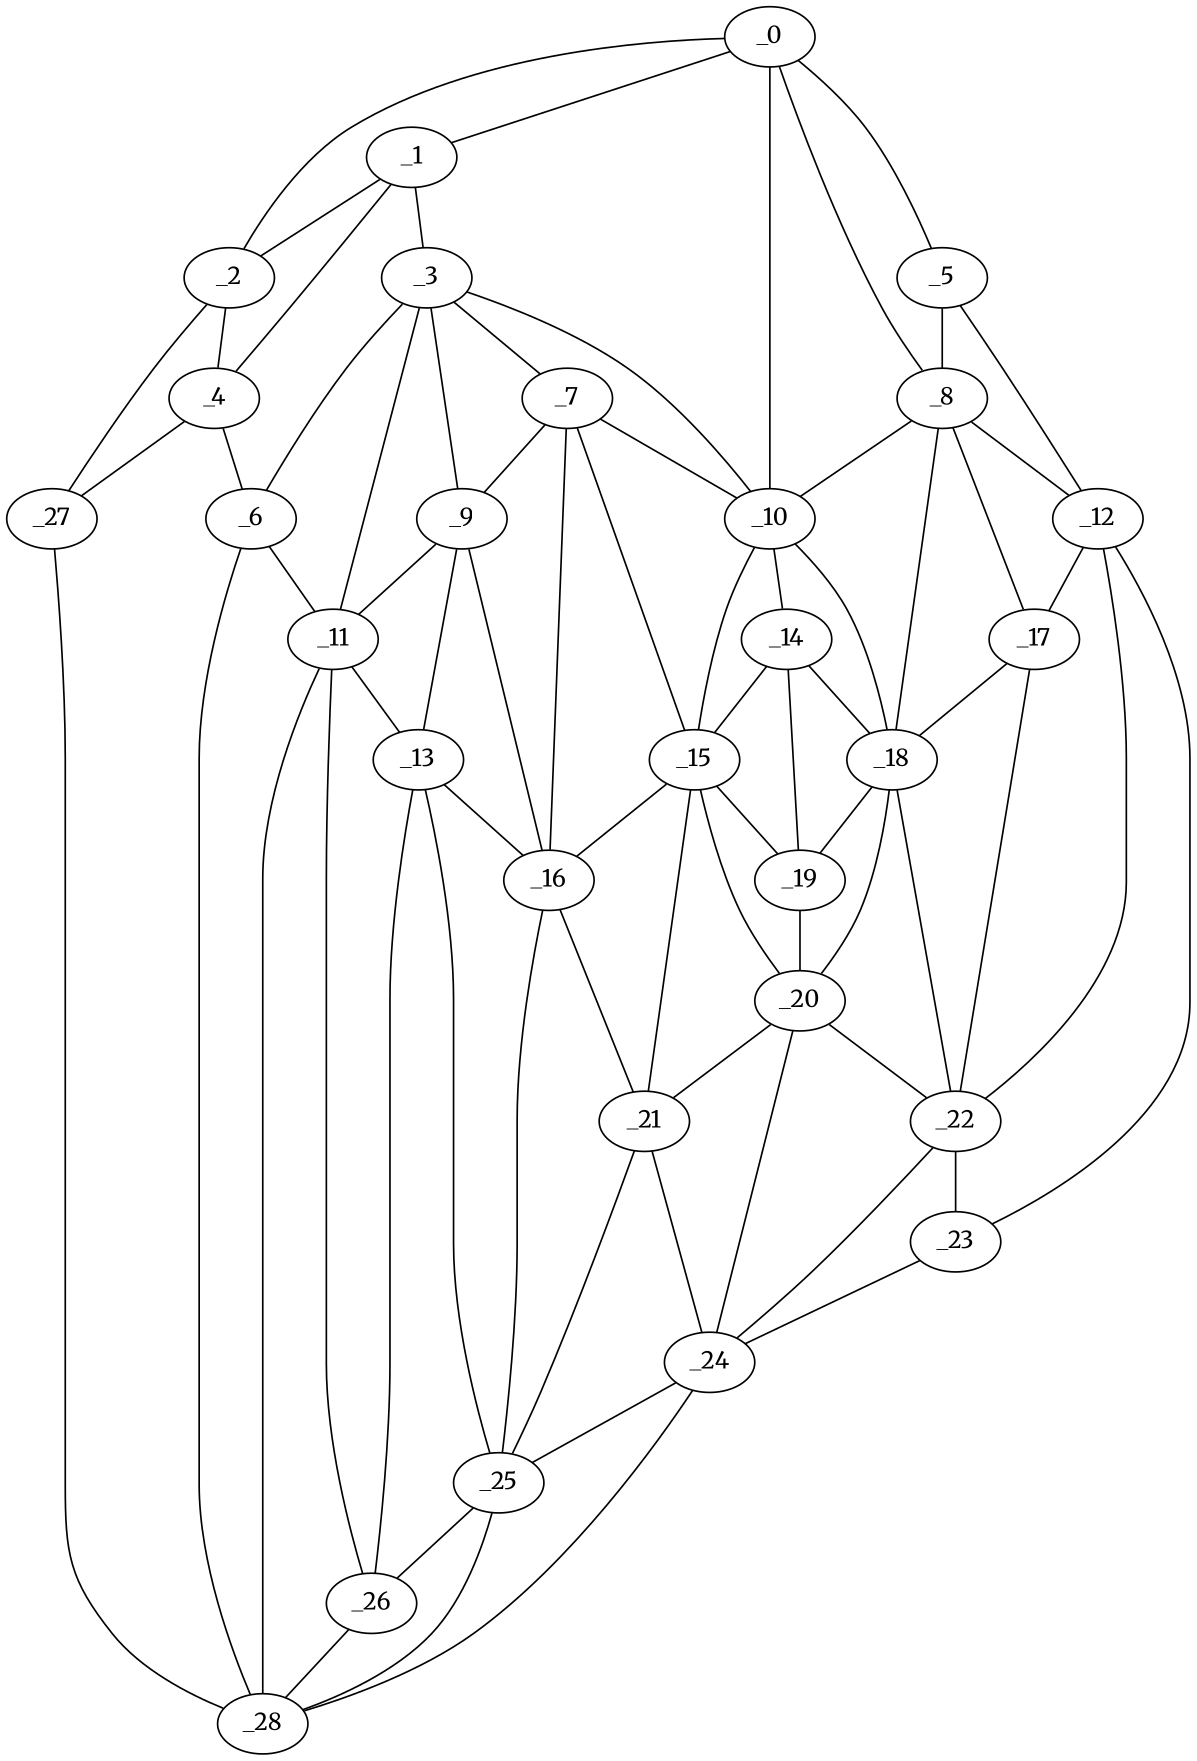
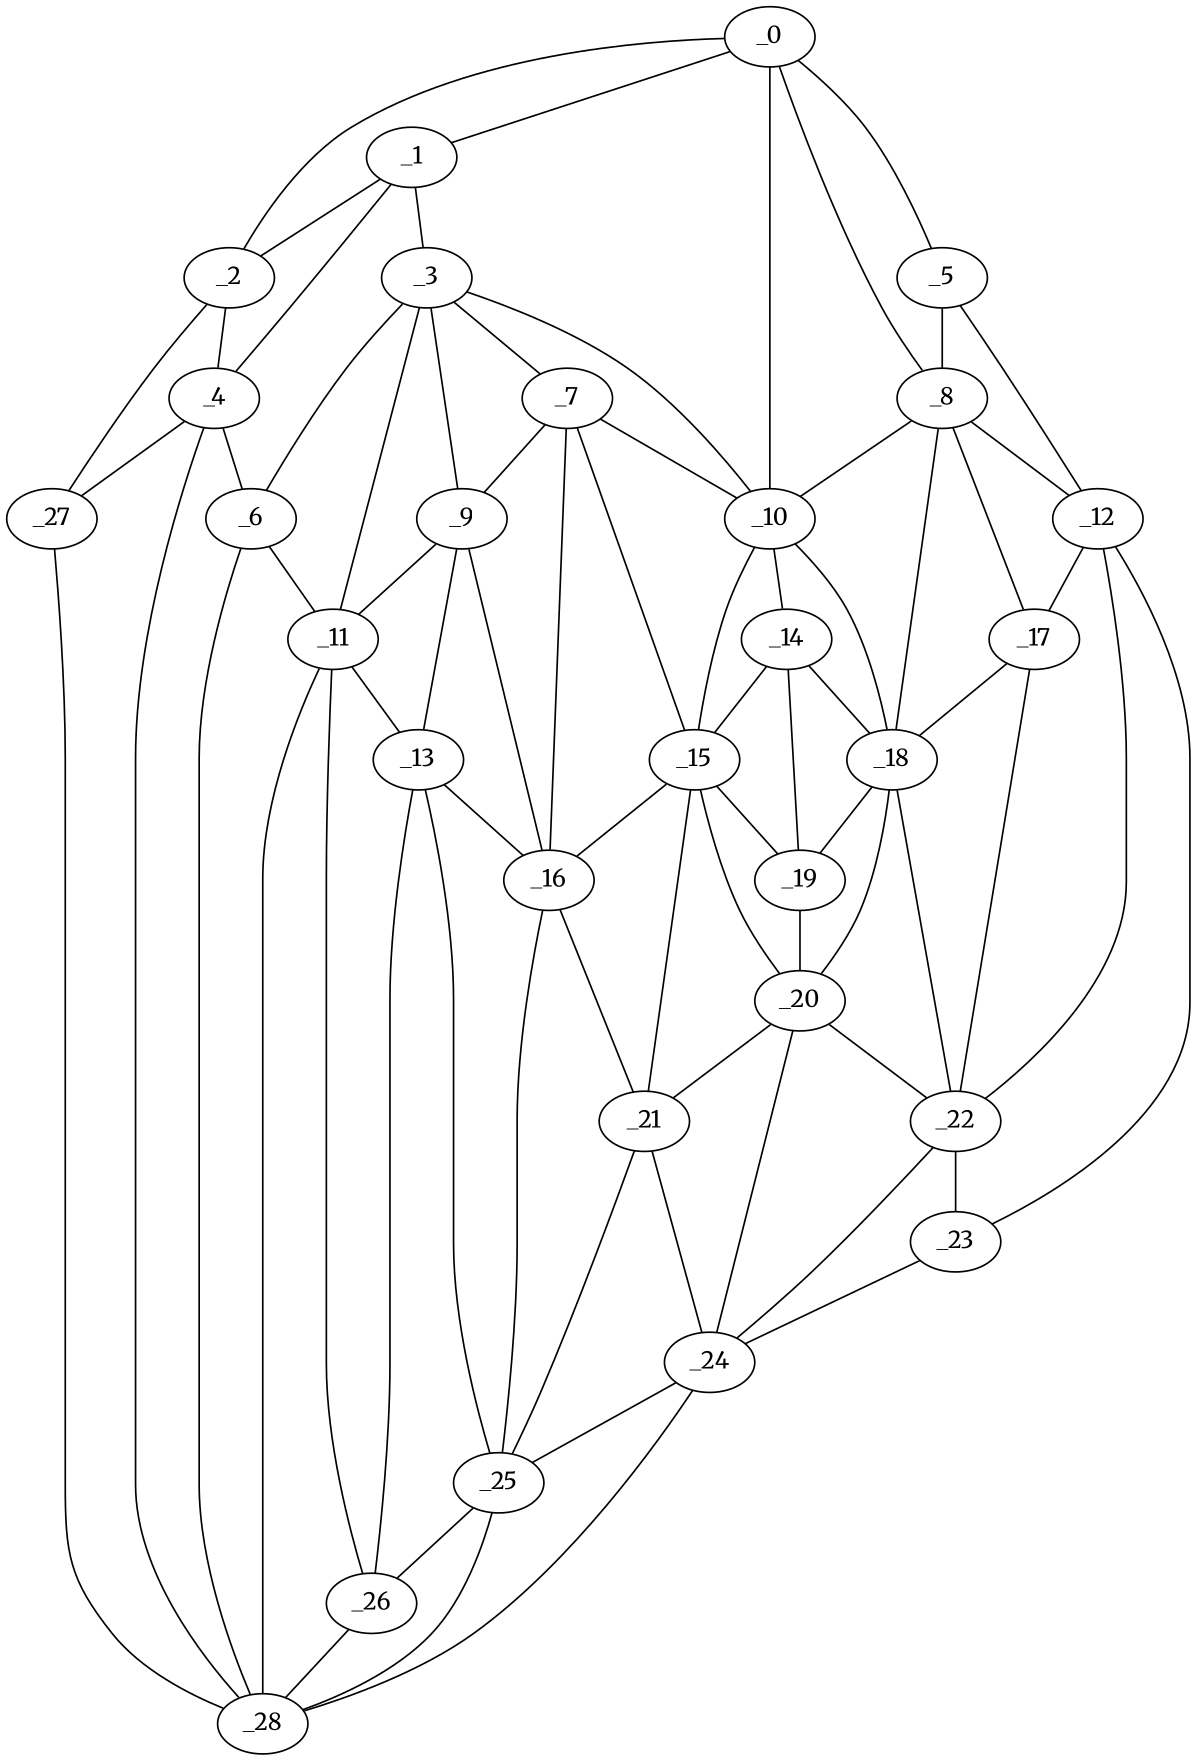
edge "_4" -- "_28": added
